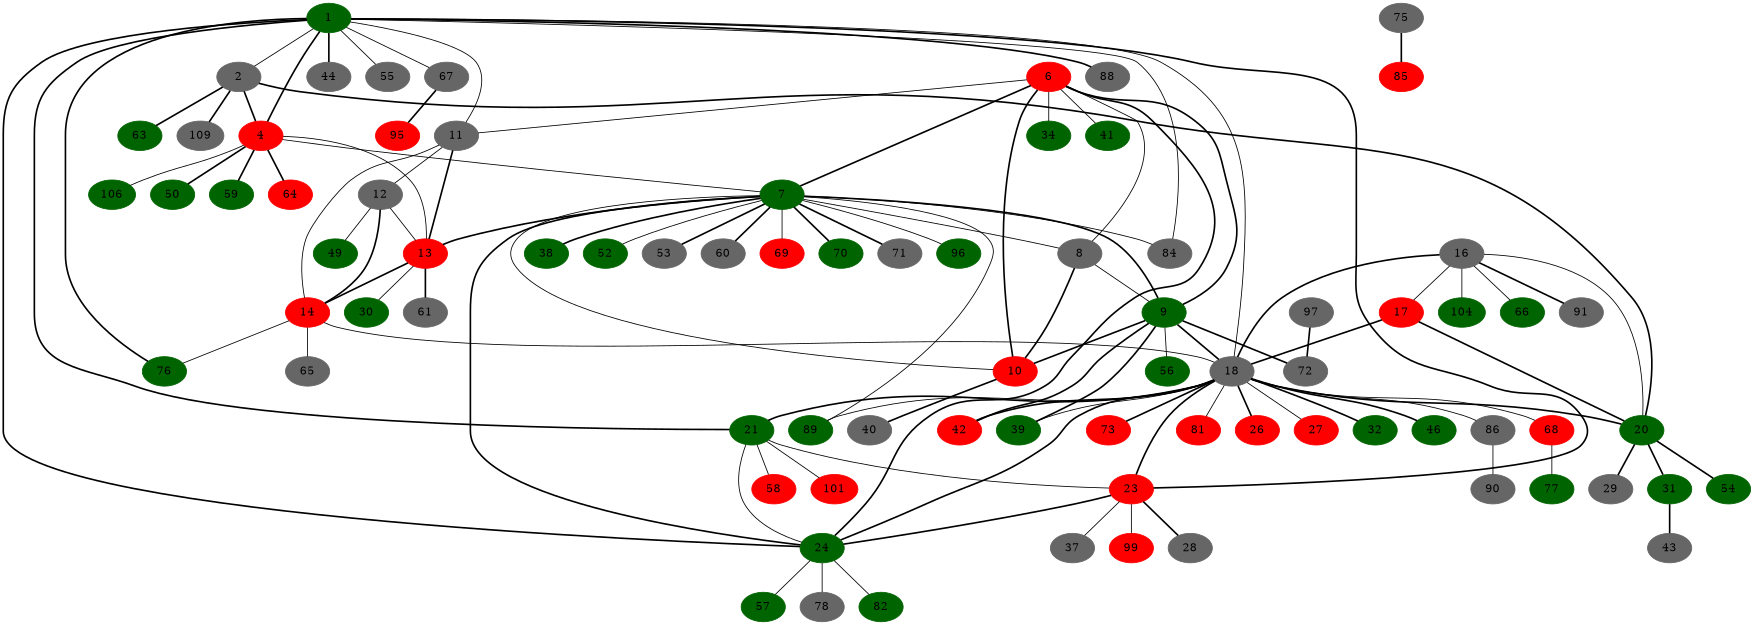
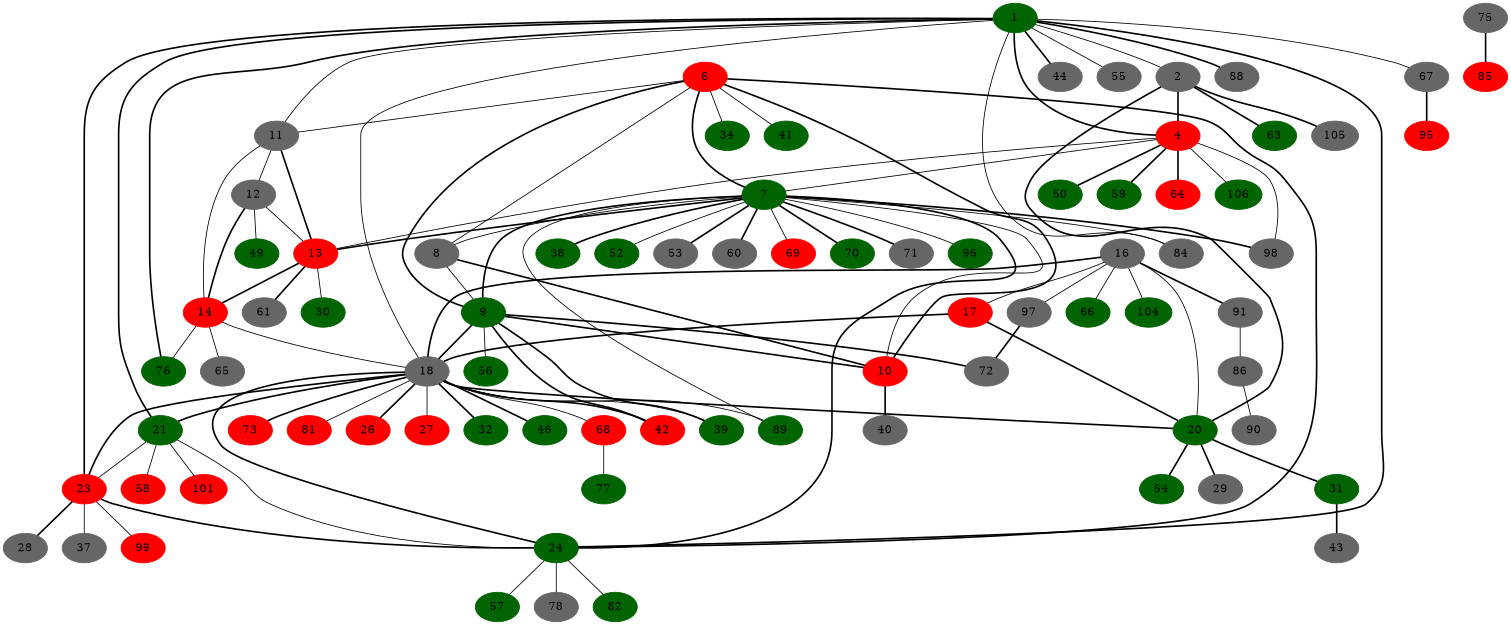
node "109": label "109" -> "105"
node "98": added
edge "16" -- "97": added
edge "18" -- "86": now "91" -- "86"
